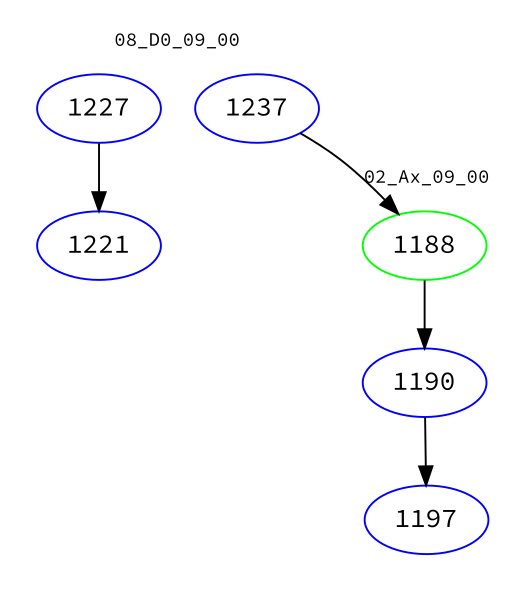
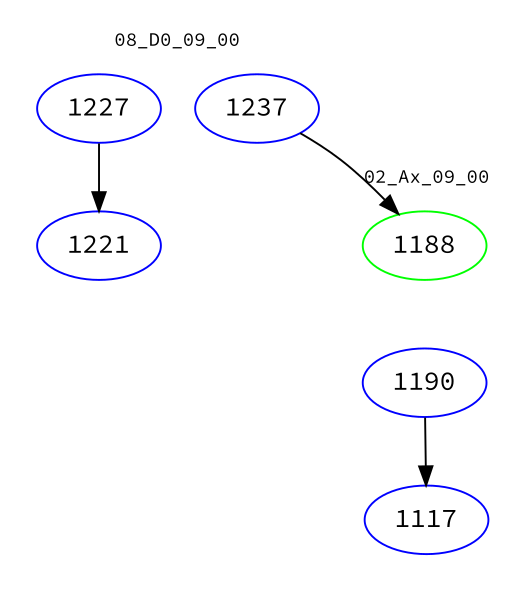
edge "1188" -> "1190": removed
node "1197": label "1197" -> "1117"
